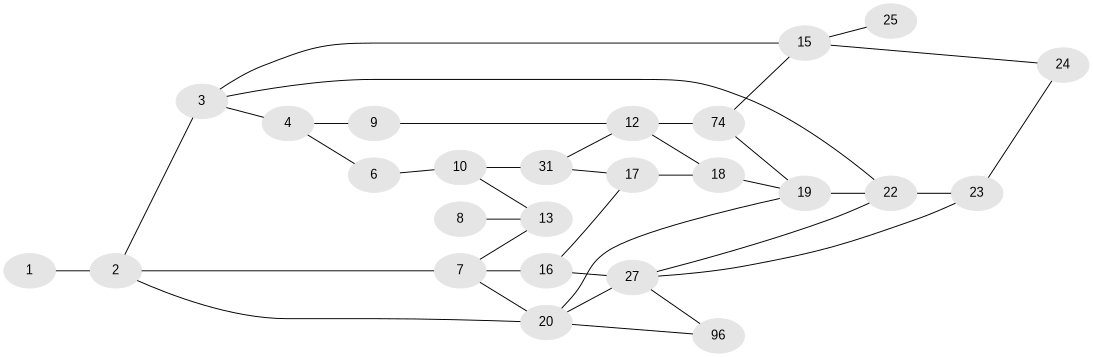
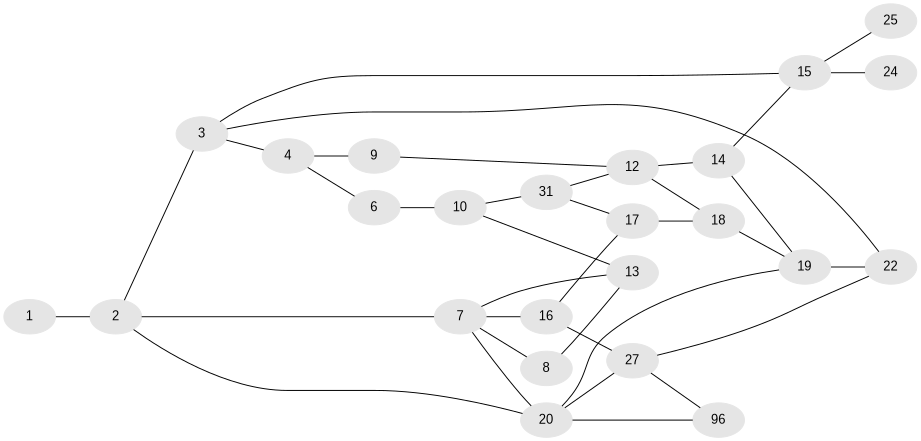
node "74": label "74" -> "14"
node "23": removed
edge "7" -- "8": added
